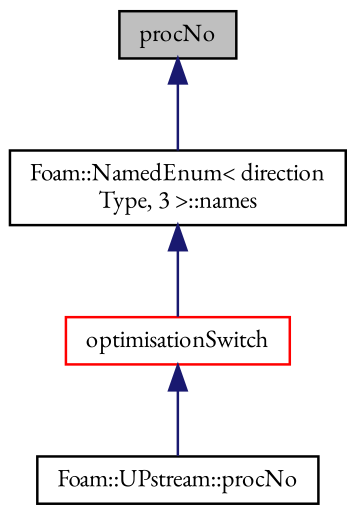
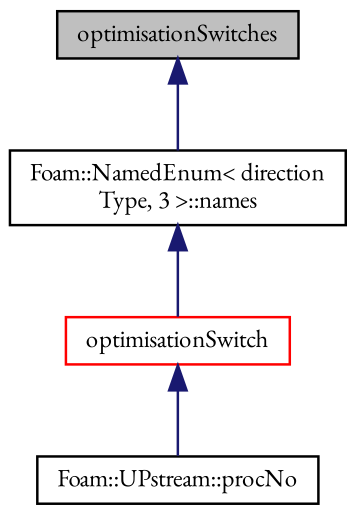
node "procNo": label "procNo" -> "optimisationSwitches"
